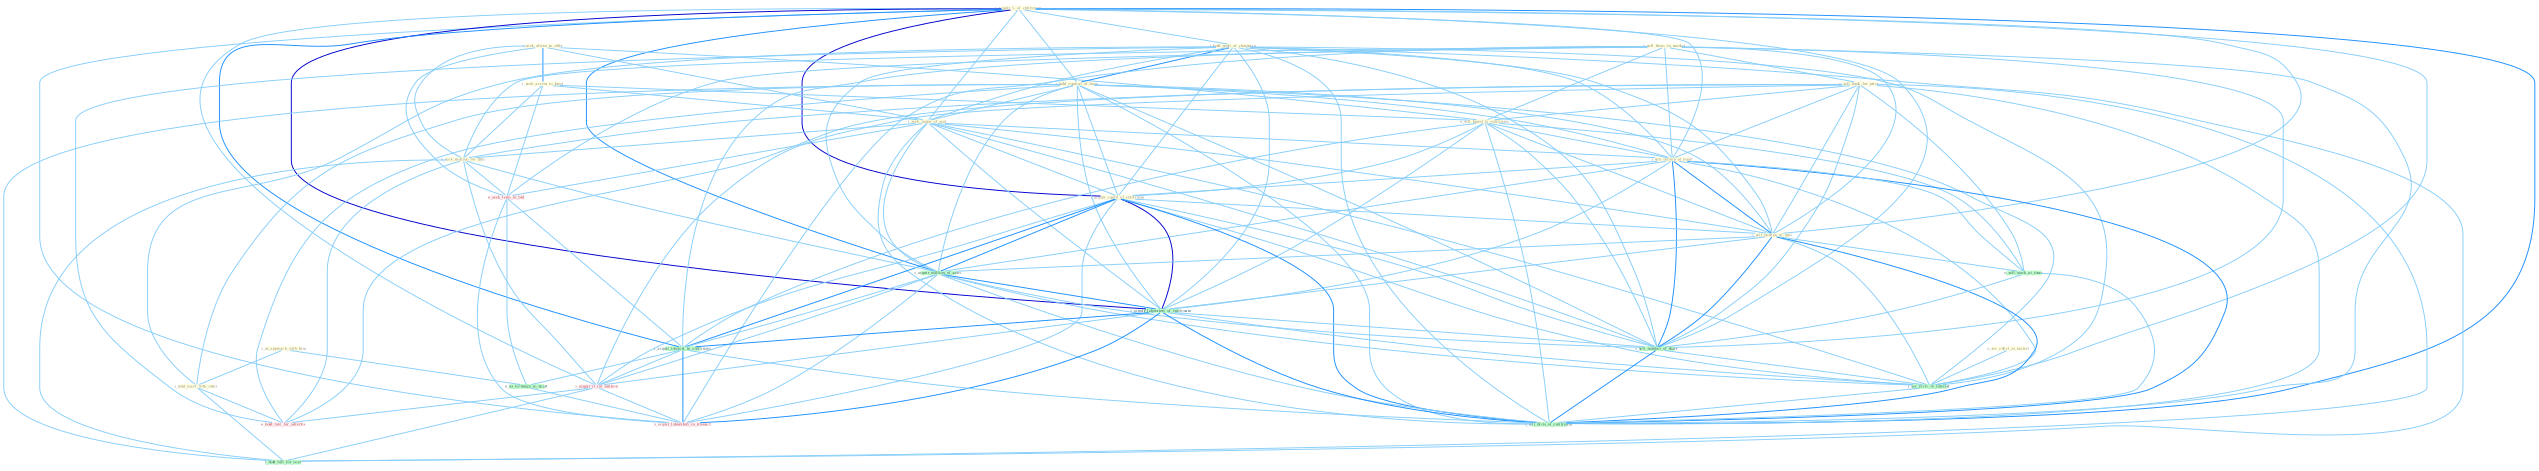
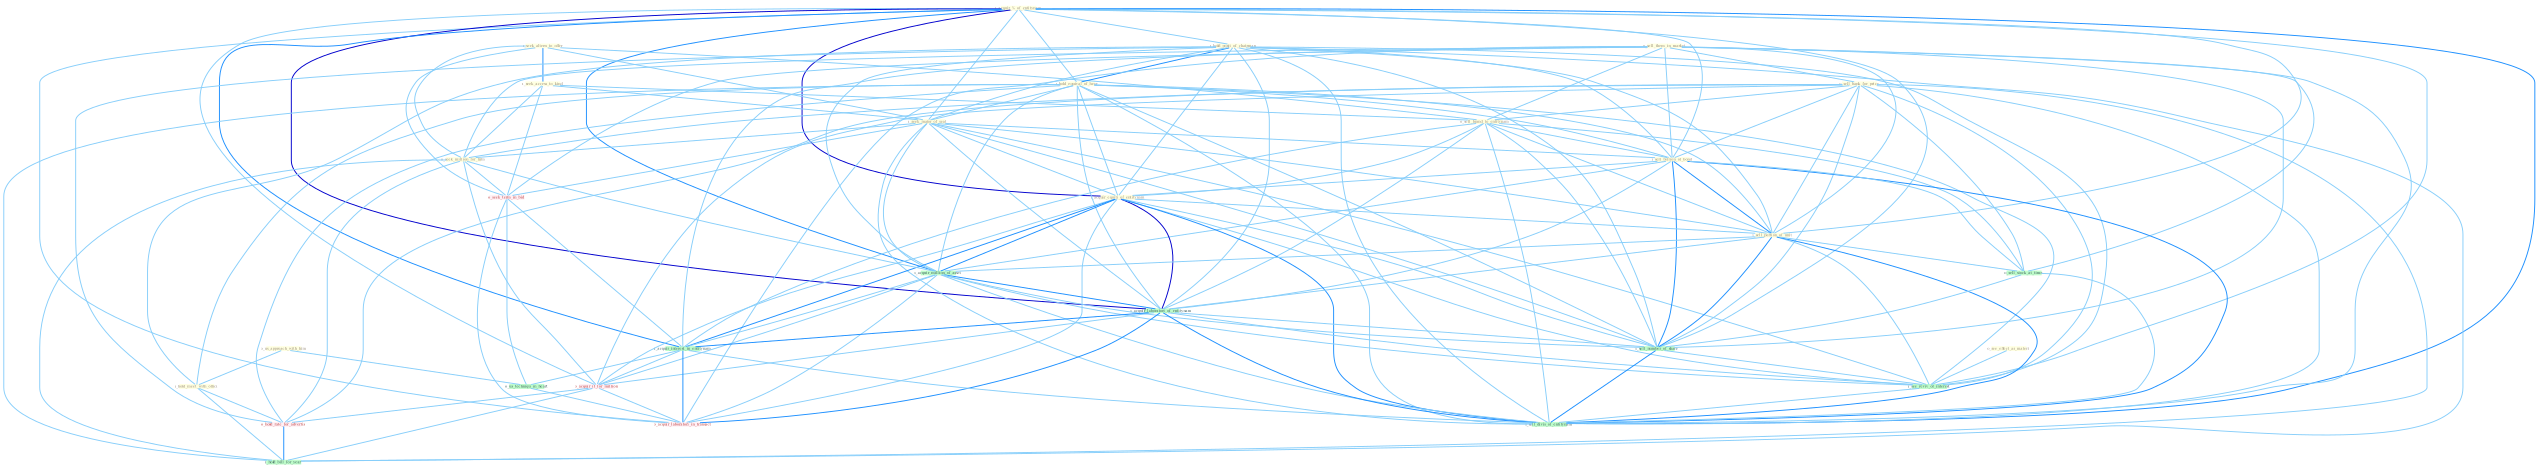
edge "0_sell_them_in_market" -- "0_sell_stock_at_time": added
edge "1_sell_billion_of_bond" -- "1_see_reviv_of_interest": now "0_sell_bank_for_price" -- "1_see_reviv_of_interest"
edge "0_hold_rate_for_advertis" -- "1_hold_bill_for_year": added
